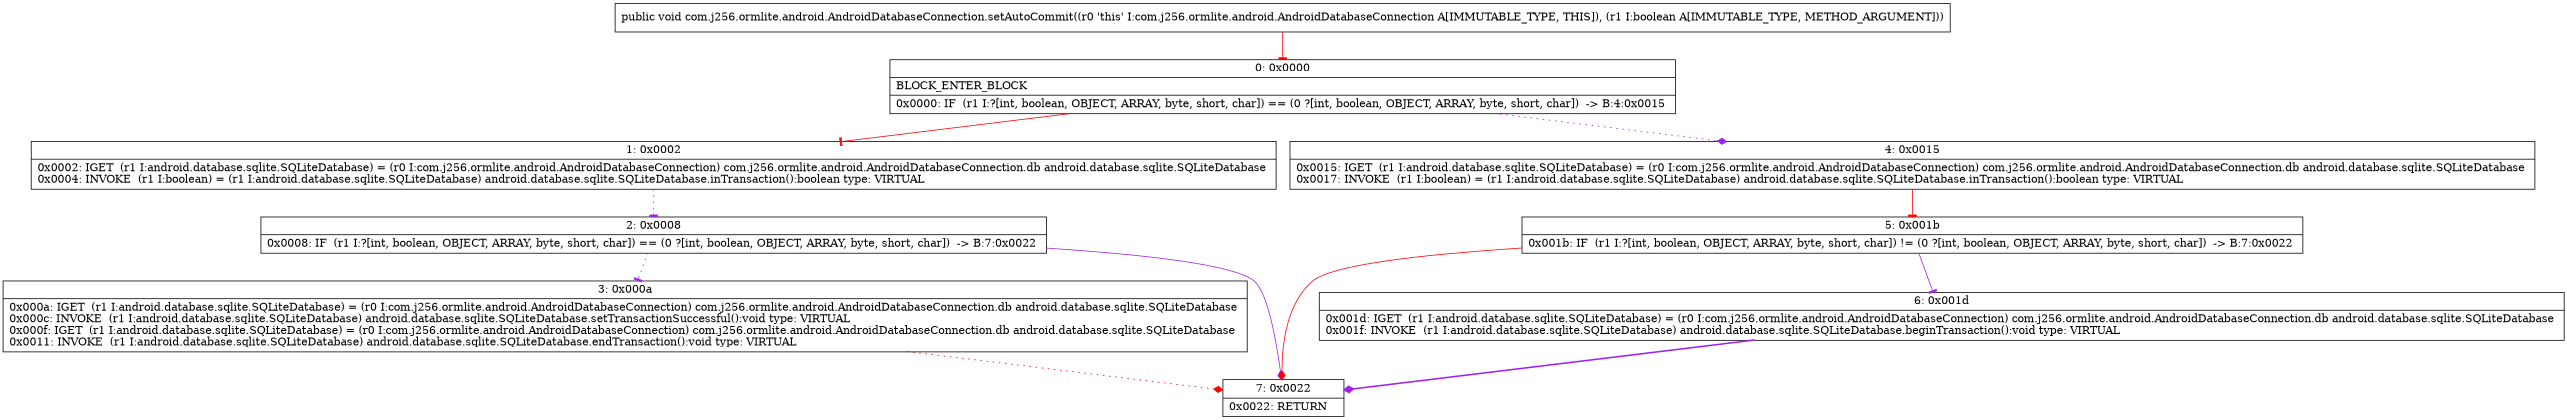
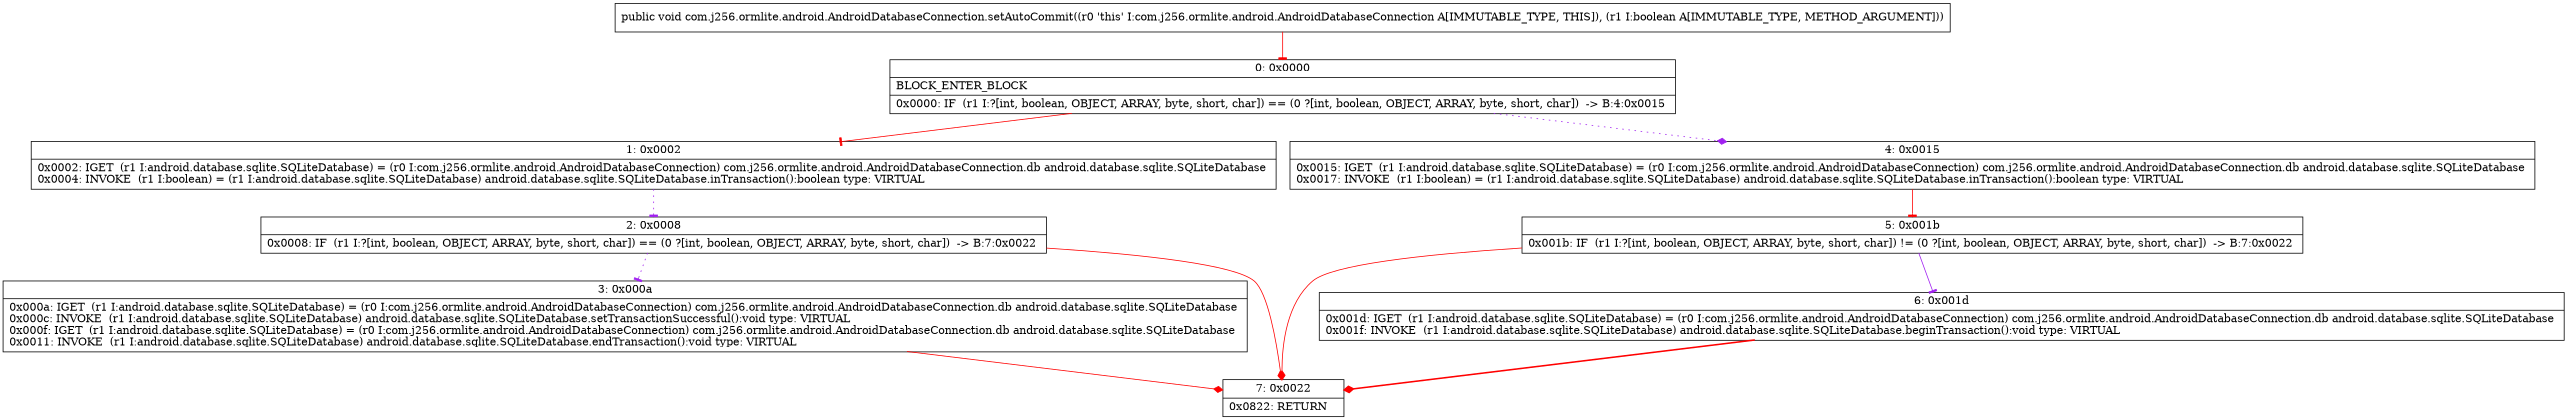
edge "2: 0x0008" -> "7: 0x0022": color purple -> red
edge "6: 0x001d" -> "7: 0x0022": color purple -> red
edge "3: 0x000a" -> "7: 0x0022": style dotted -> solid
node "7: 0x0022": text "0x0022: RETURN" -> "0x0822: RETURN"
